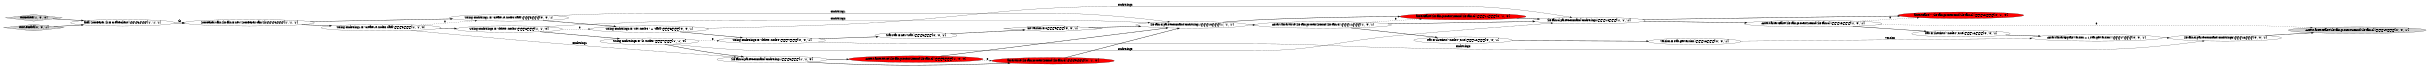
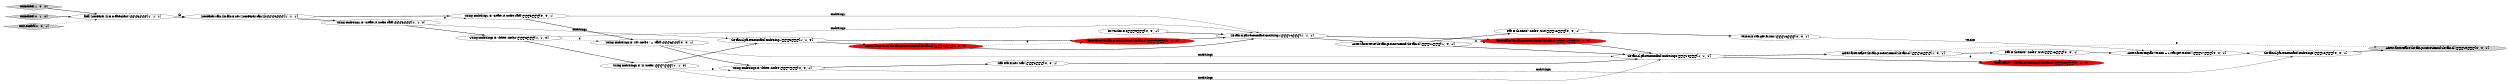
node "testDelete['0', '1', '0']": added
edge "testSetData['0', '0', '1']" -> "final ZooKeeper zk = createClient()@@@3@@@['1', '1', '1']": style bold -> dashed
node "int version = 0@@@9@@@['0', '0', '1']": shape diamond -> ellipse
edge "Stat stat = new Stat()@@@8@@@['0', '0', '1']" -> "int version = 0@@@9@@@['0', '0', '1']": now "Stat stat = new Stat()@@@8@@@['0', '0', '1']" -> "zkMain.cl.parseCommand(cmdstring2)@@@14@@@['1', '1', '1']"
